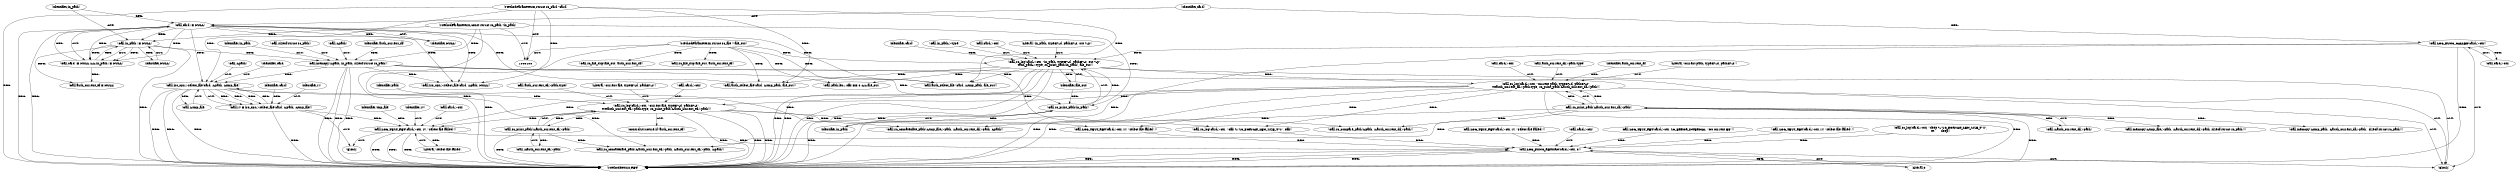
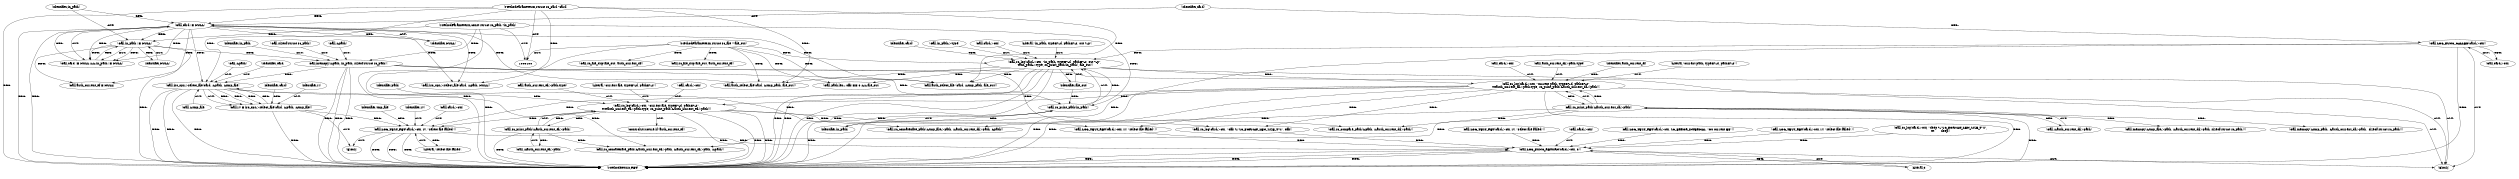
edge "(MethodParameterIn,struct sc_card *card)" -> "(Call,card != NULL)": added, label "DDG:"
node "(Identifier,auth_current_df)": removed
edge "(Call,card != NULL && in_path != NULL)" -> "(Call,auth_current_ef = NULL)": now "(Call,card != NULL)" -> "(Call,auth_current_ef = NULL)"
edge "(Call,memcpy(&path, in_path, sizeof(struct sc_path)))" -> "(Call,iso_ops->select_file(card, &path, NULL))": removed, label "DDG:"
edge "(Call,iso_ops->select_file(card, &path, &tmp_file))" -> "(Call,&tmp_file)": removed, label "CFG:"
